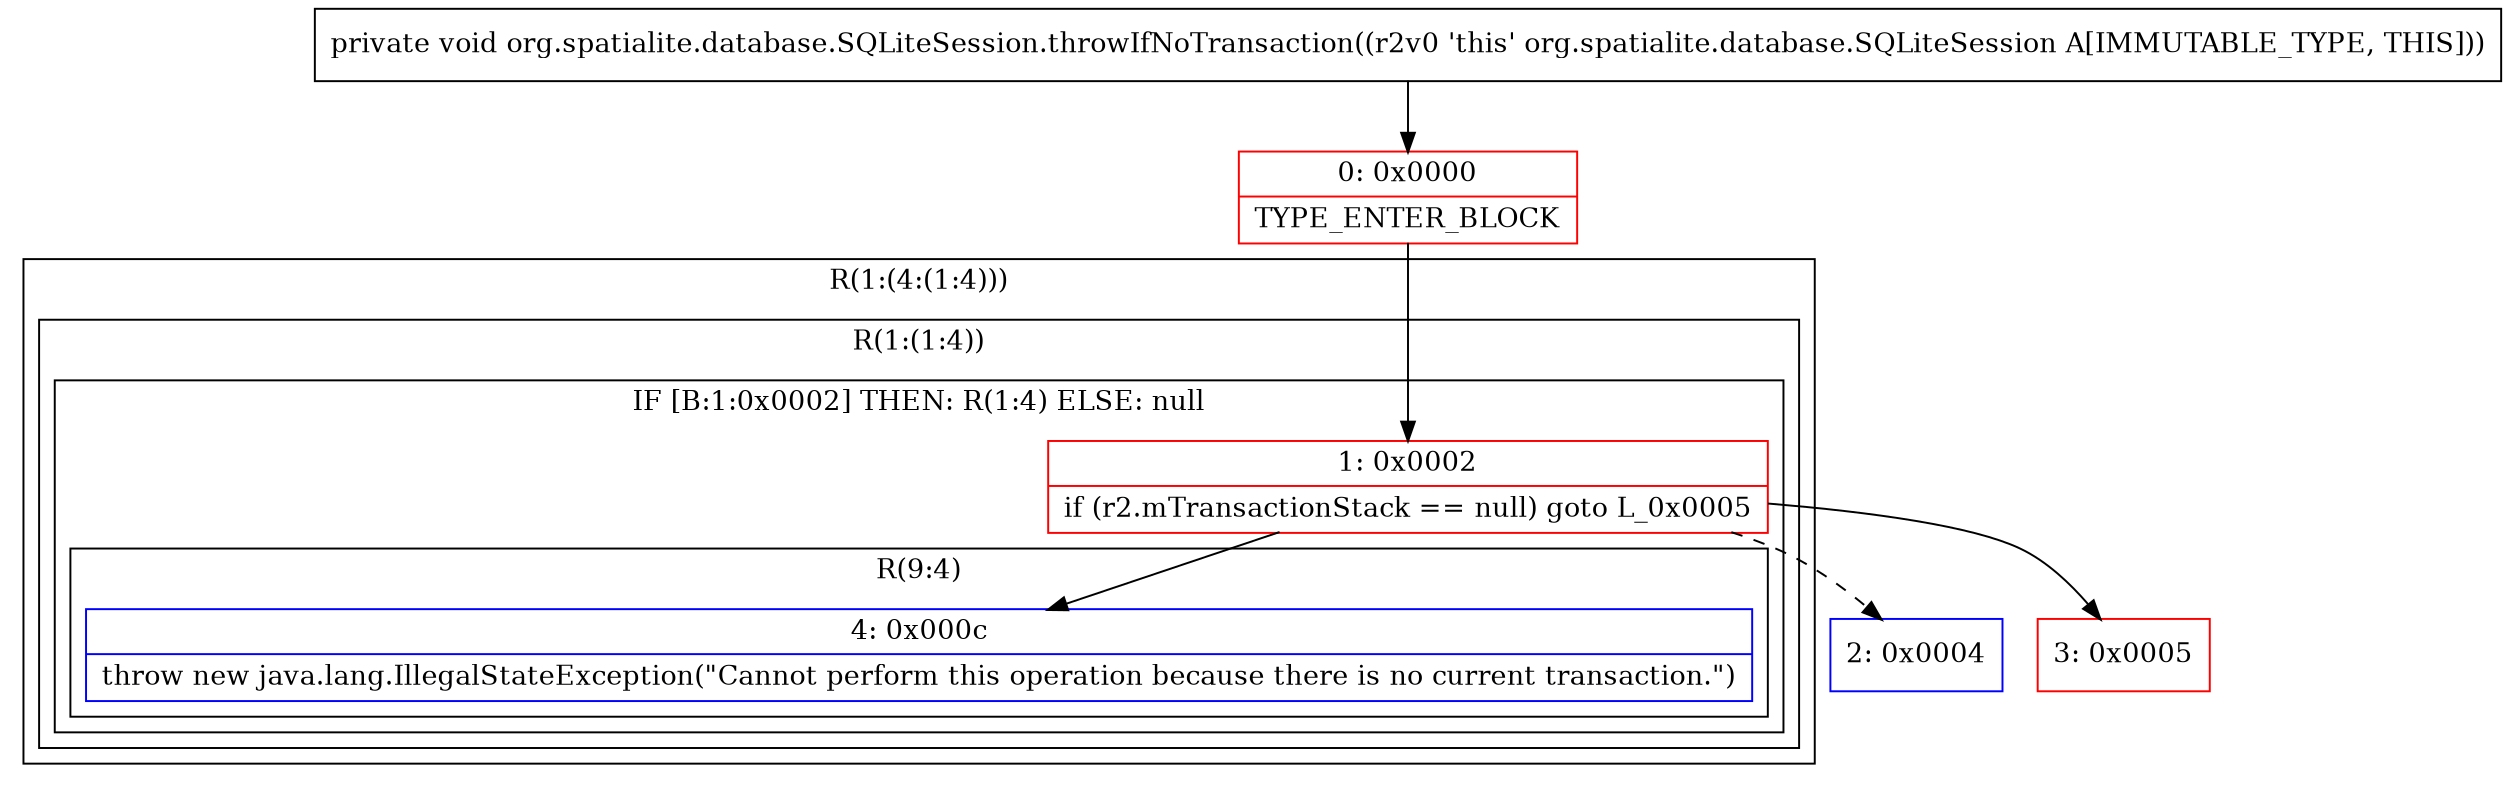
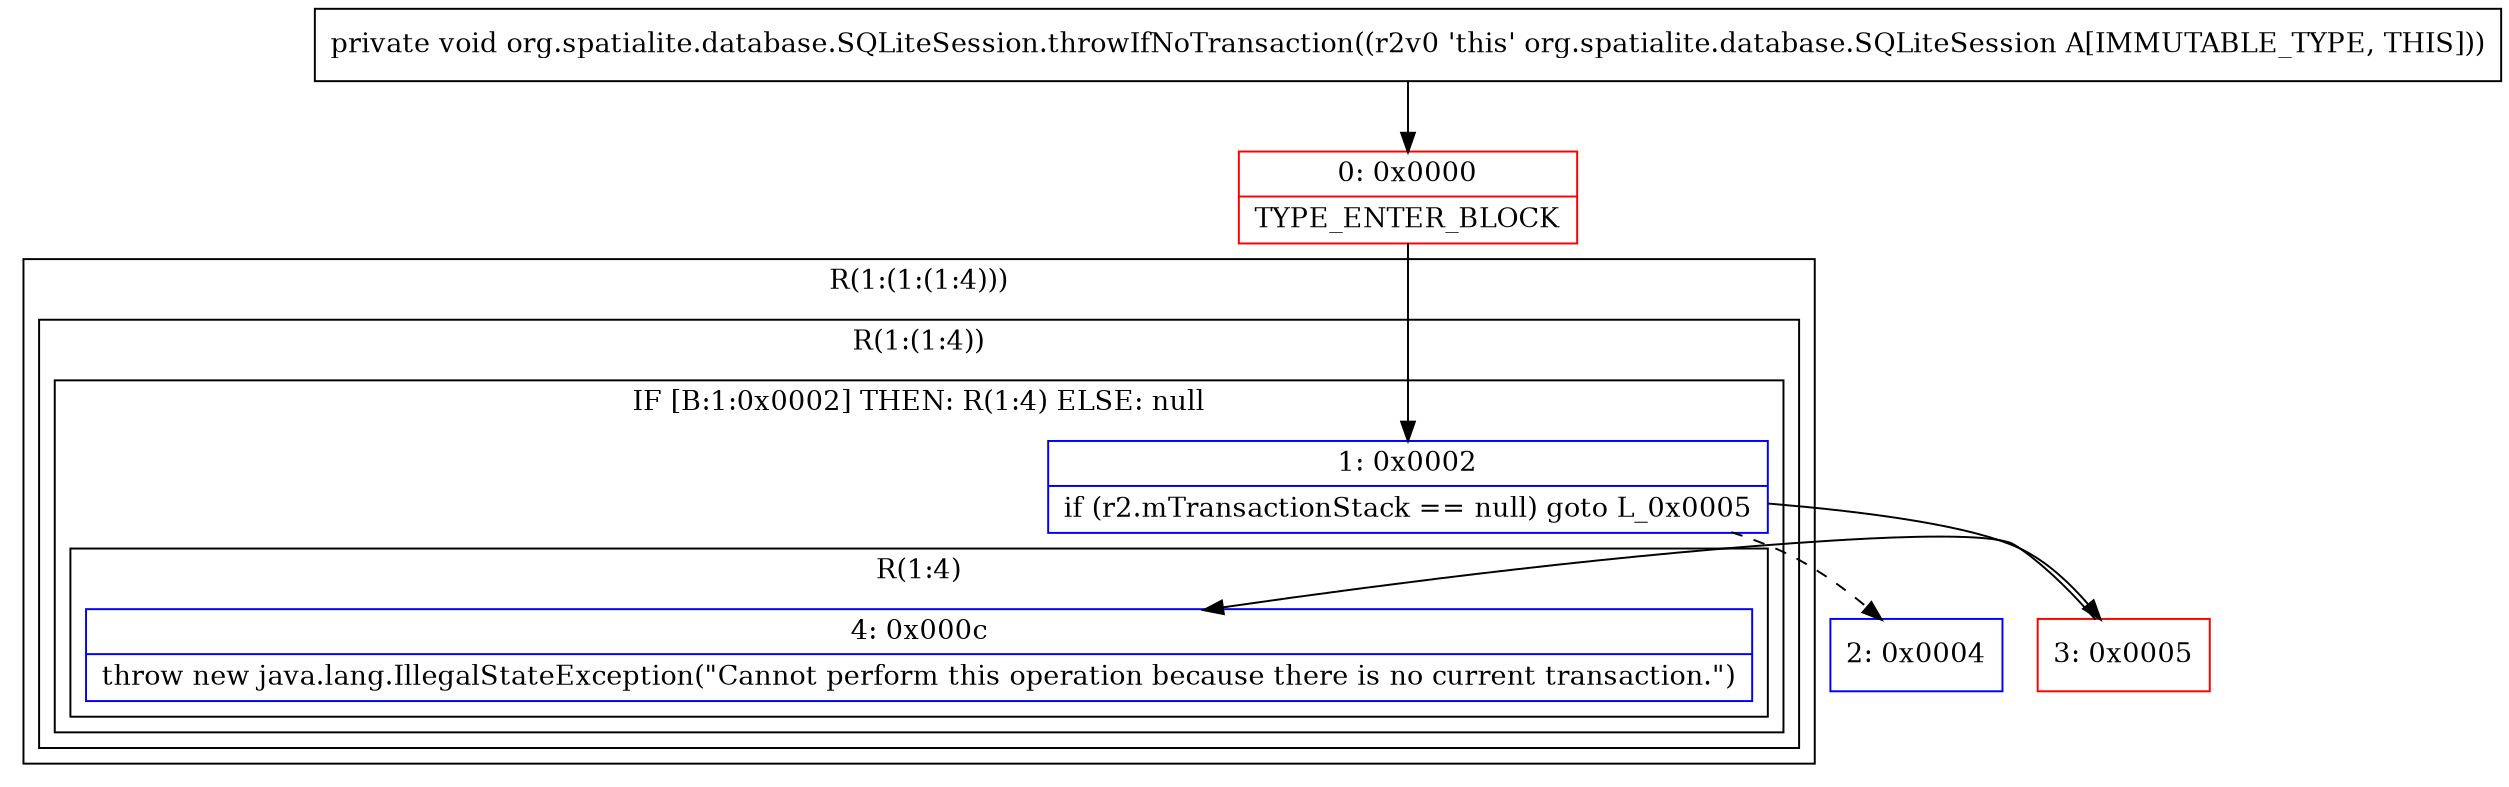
cluster "R(1:(4:(1:4)))": label "R(1:(4:(1:4)))" -> "R(1:(1:(1:4)))"
node "1: 0x0002": color red -> blue
edge "1: 0x0002" -> "4: 0x000c": now "3: 0x0005" -> "4: 0x000c"
cluster "R(9:4)": label "R(9:4)" -> "R(1:4)"
